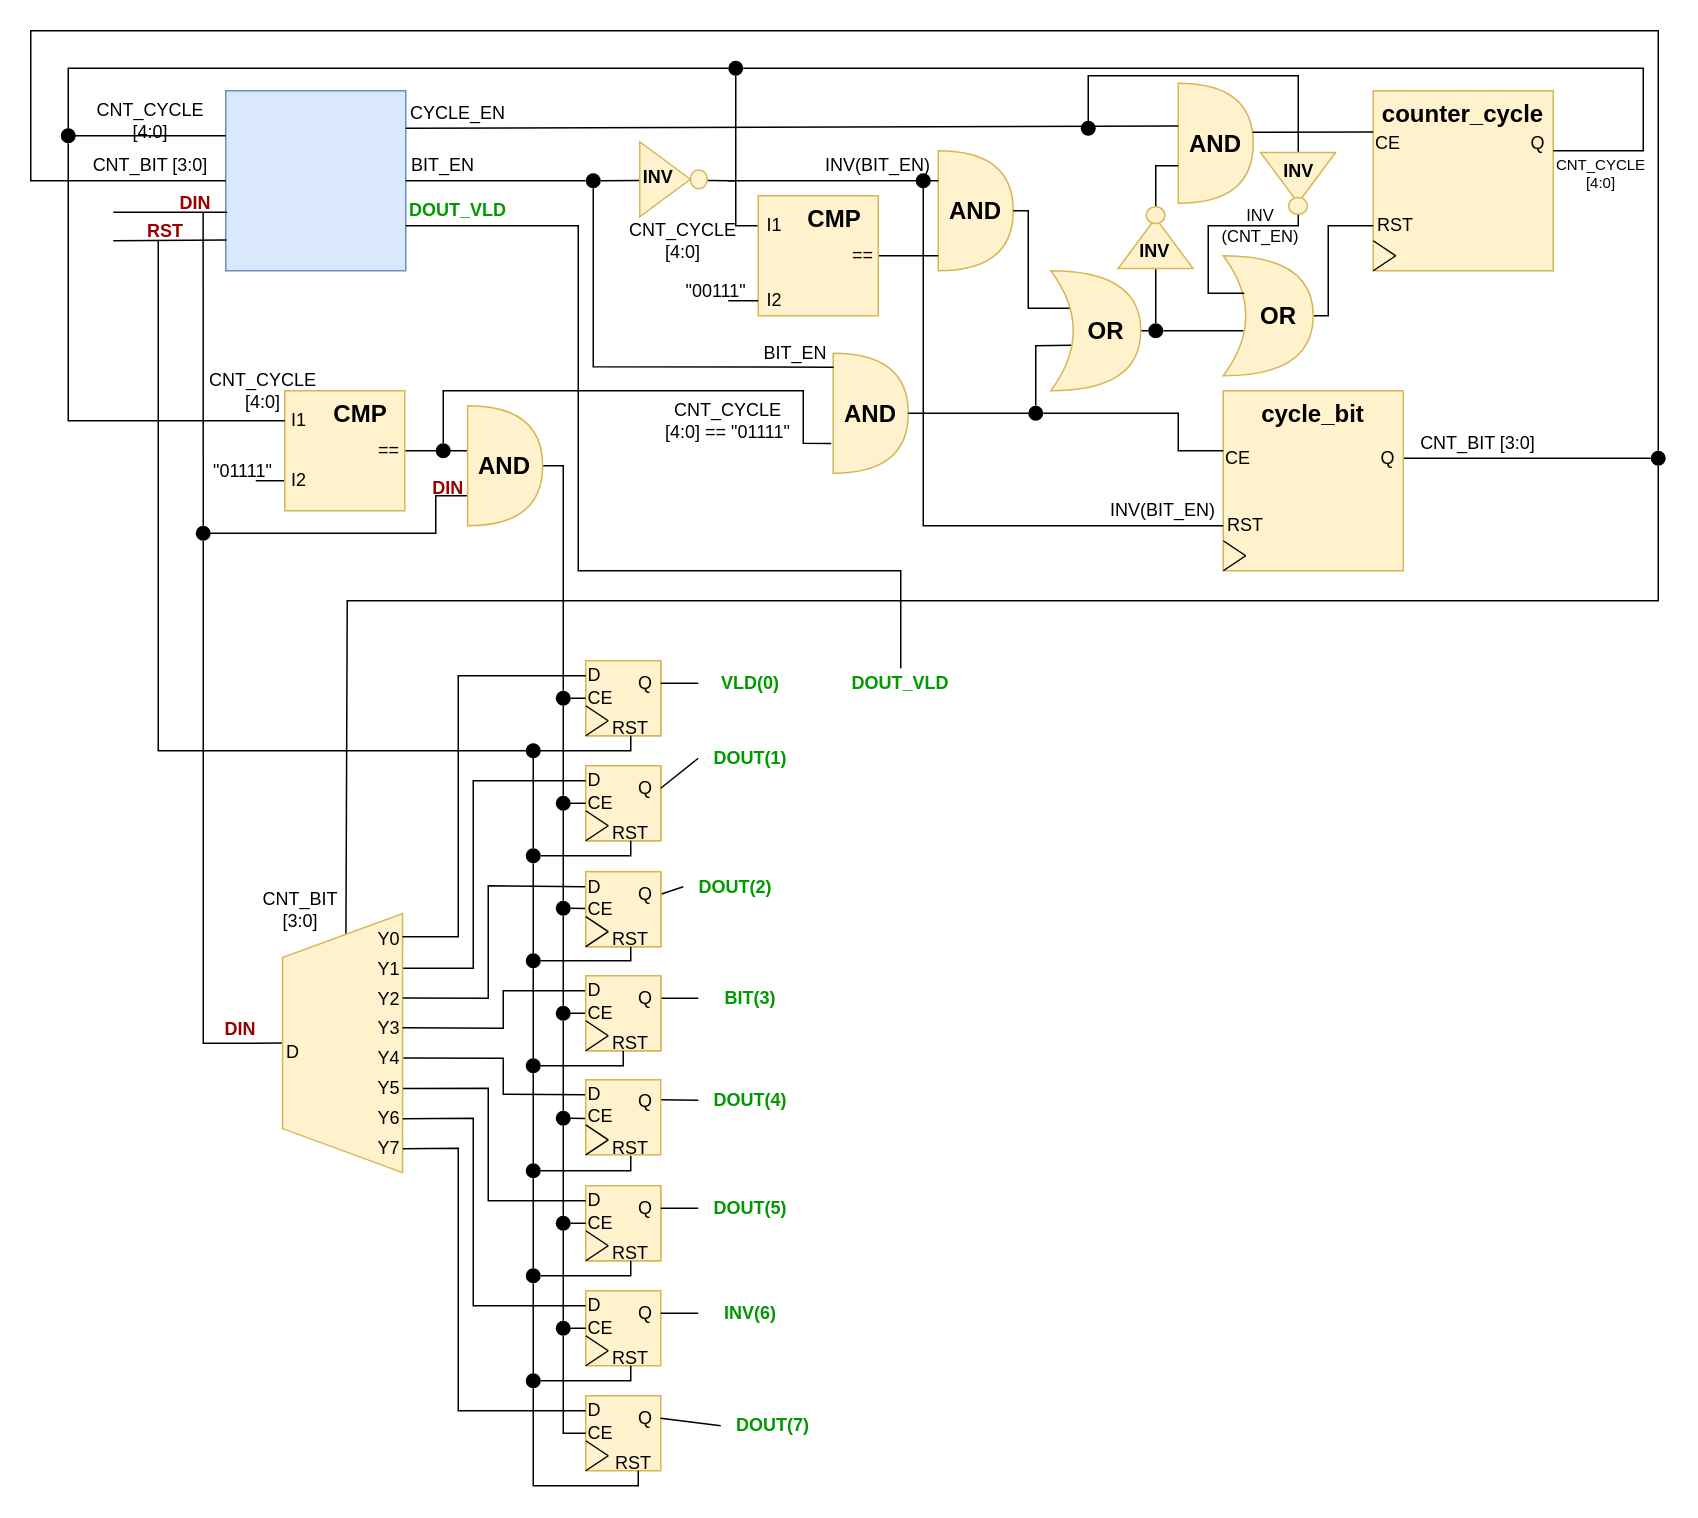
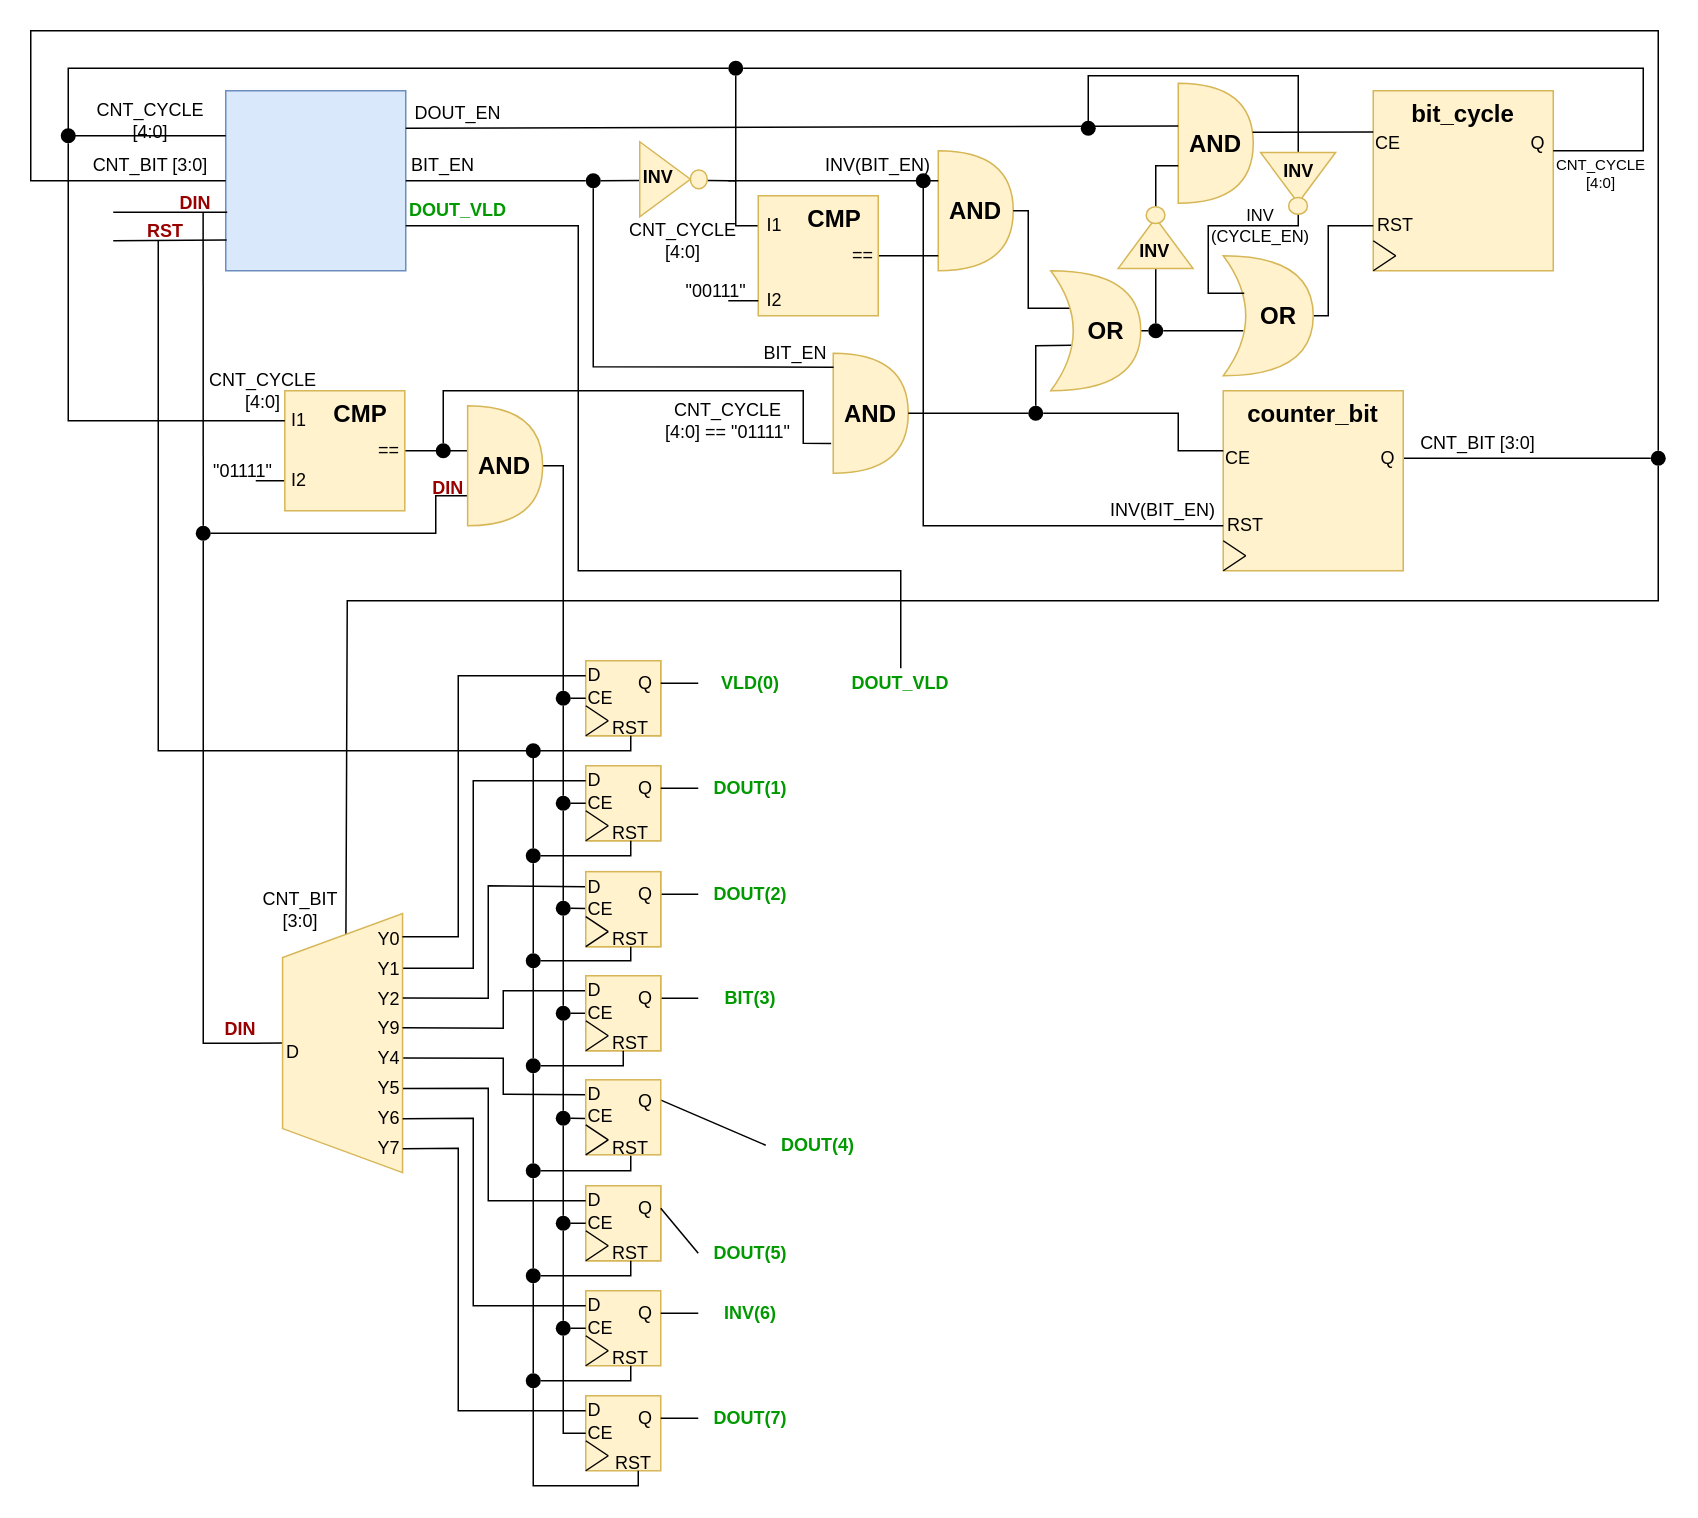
node "CYCLE_EN": label "CYCLE_EN" -> "DOUT_EN"
node "counter_cycle": label "counter_cycle" -> "bit_cycle"
node "INV (CNT_EN)": label "INV (CNT_EN)" -> "INV (CYCLE_EN)"
node "cycle_bit": label "cycle_bit" -> "counter_bit"
node "DOUT(1)": moved (751, 758) -> (751, 788)
node "DOUT(2)": moved (736, 887) -> (751, 894)
node "Y3": label "Y3" -> "Y9"
node "DOUT(4)": moved (751, 1100) -> (818, 1145)
node "DOUT(5)": moved (751, 1208) -> (751, 1253)
node "DOUT(7)": moved (773, 1426) -> (751, 1418)
